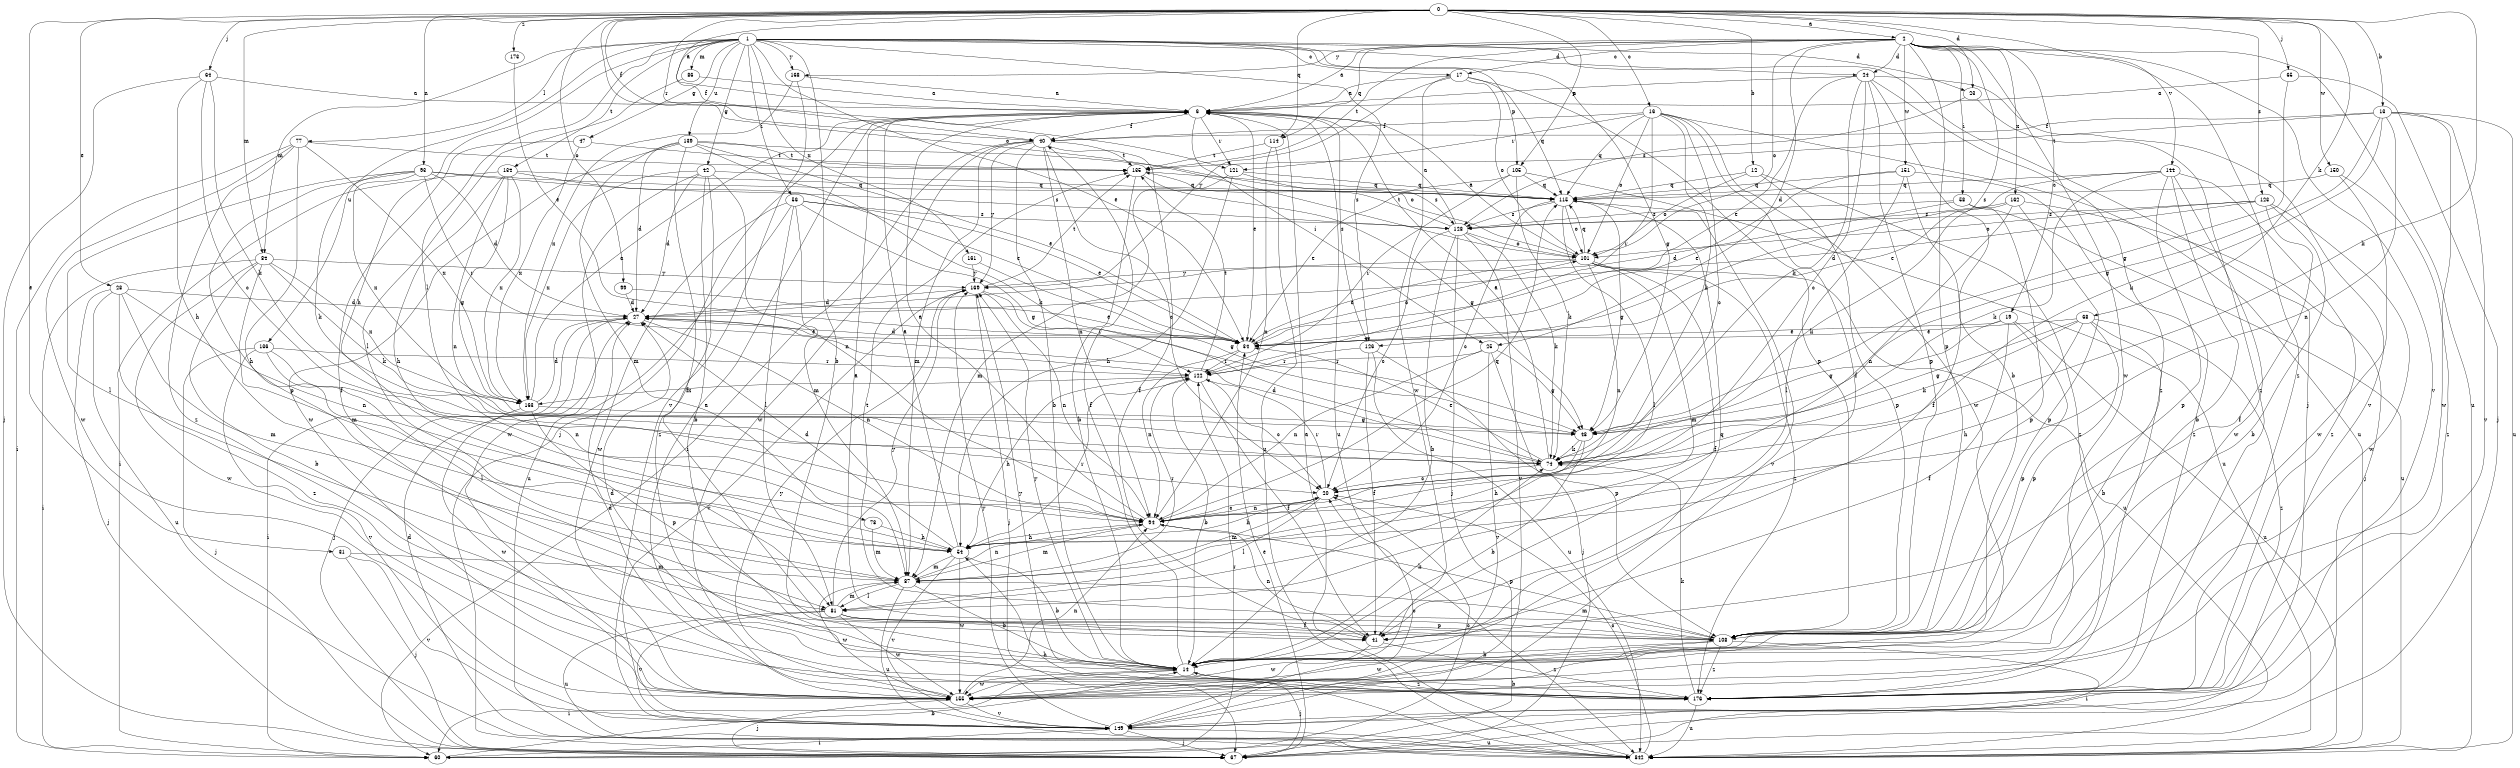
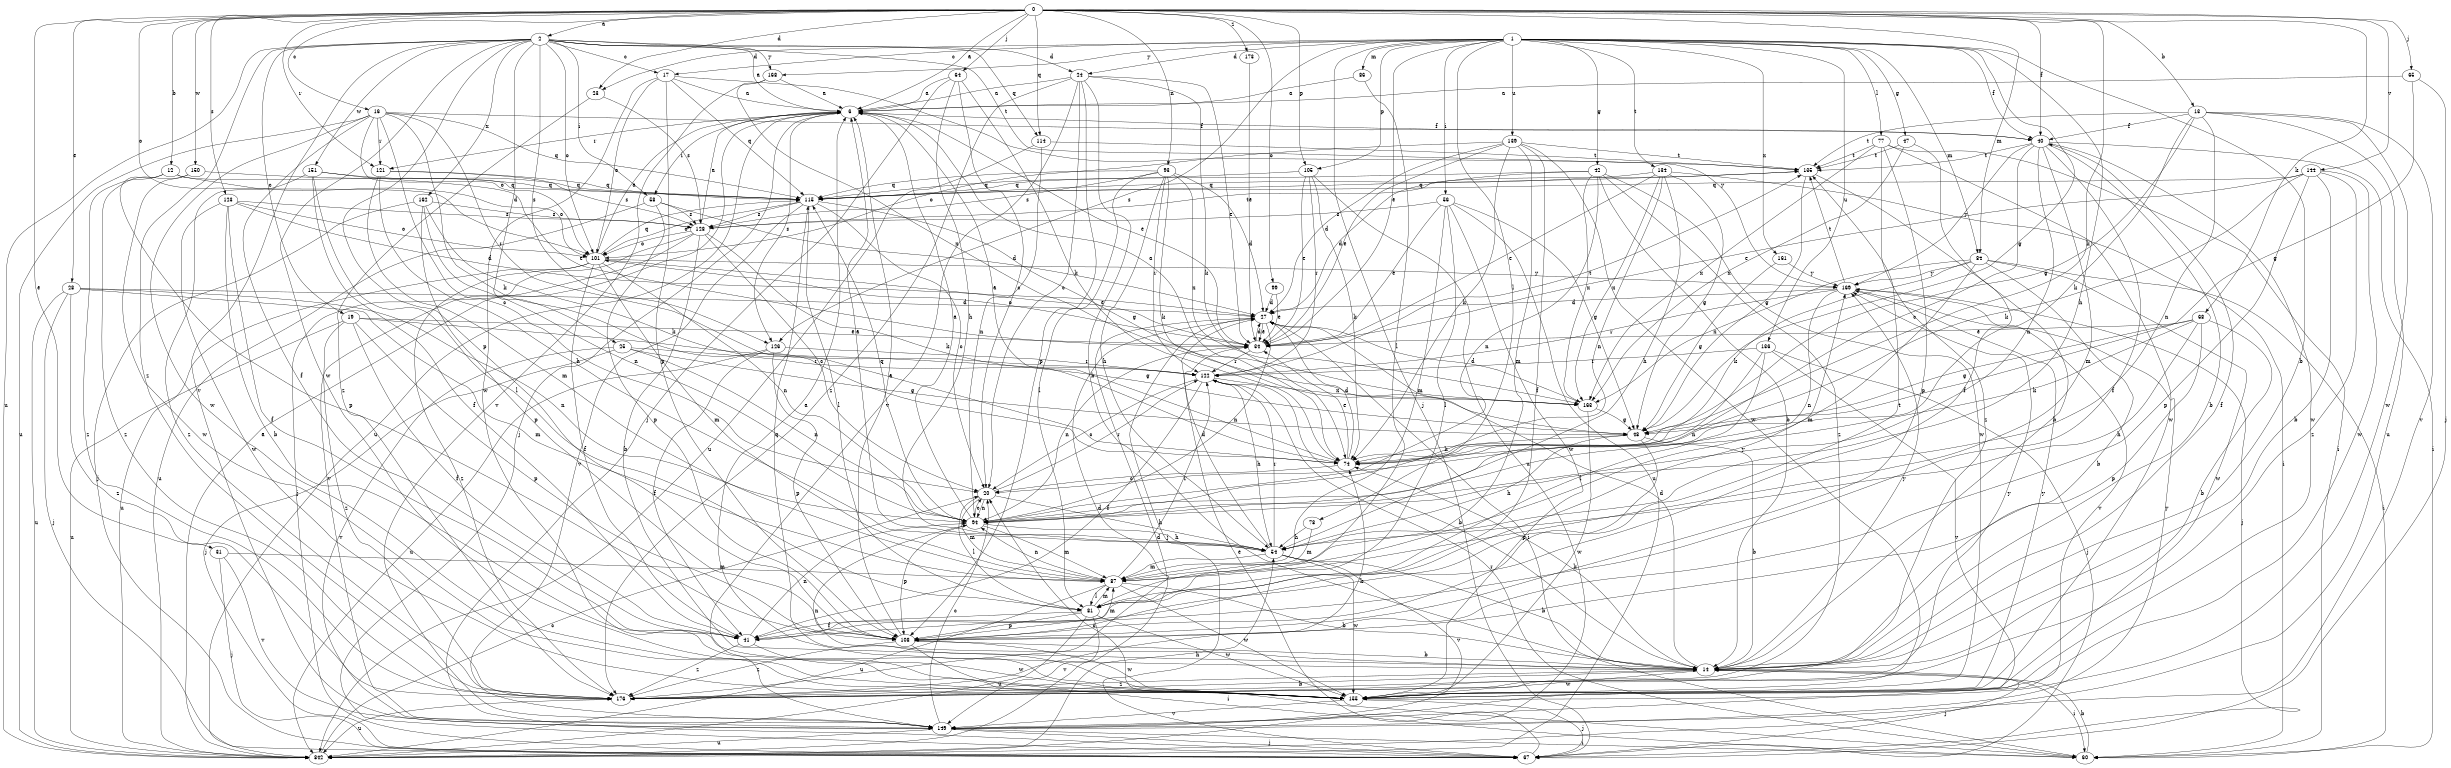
edge "6" -> "25": now "6" -> "58"
edge "163" -> "108": now "48" -> "108"
edge "68" -> "176": now "19" -> "176"
